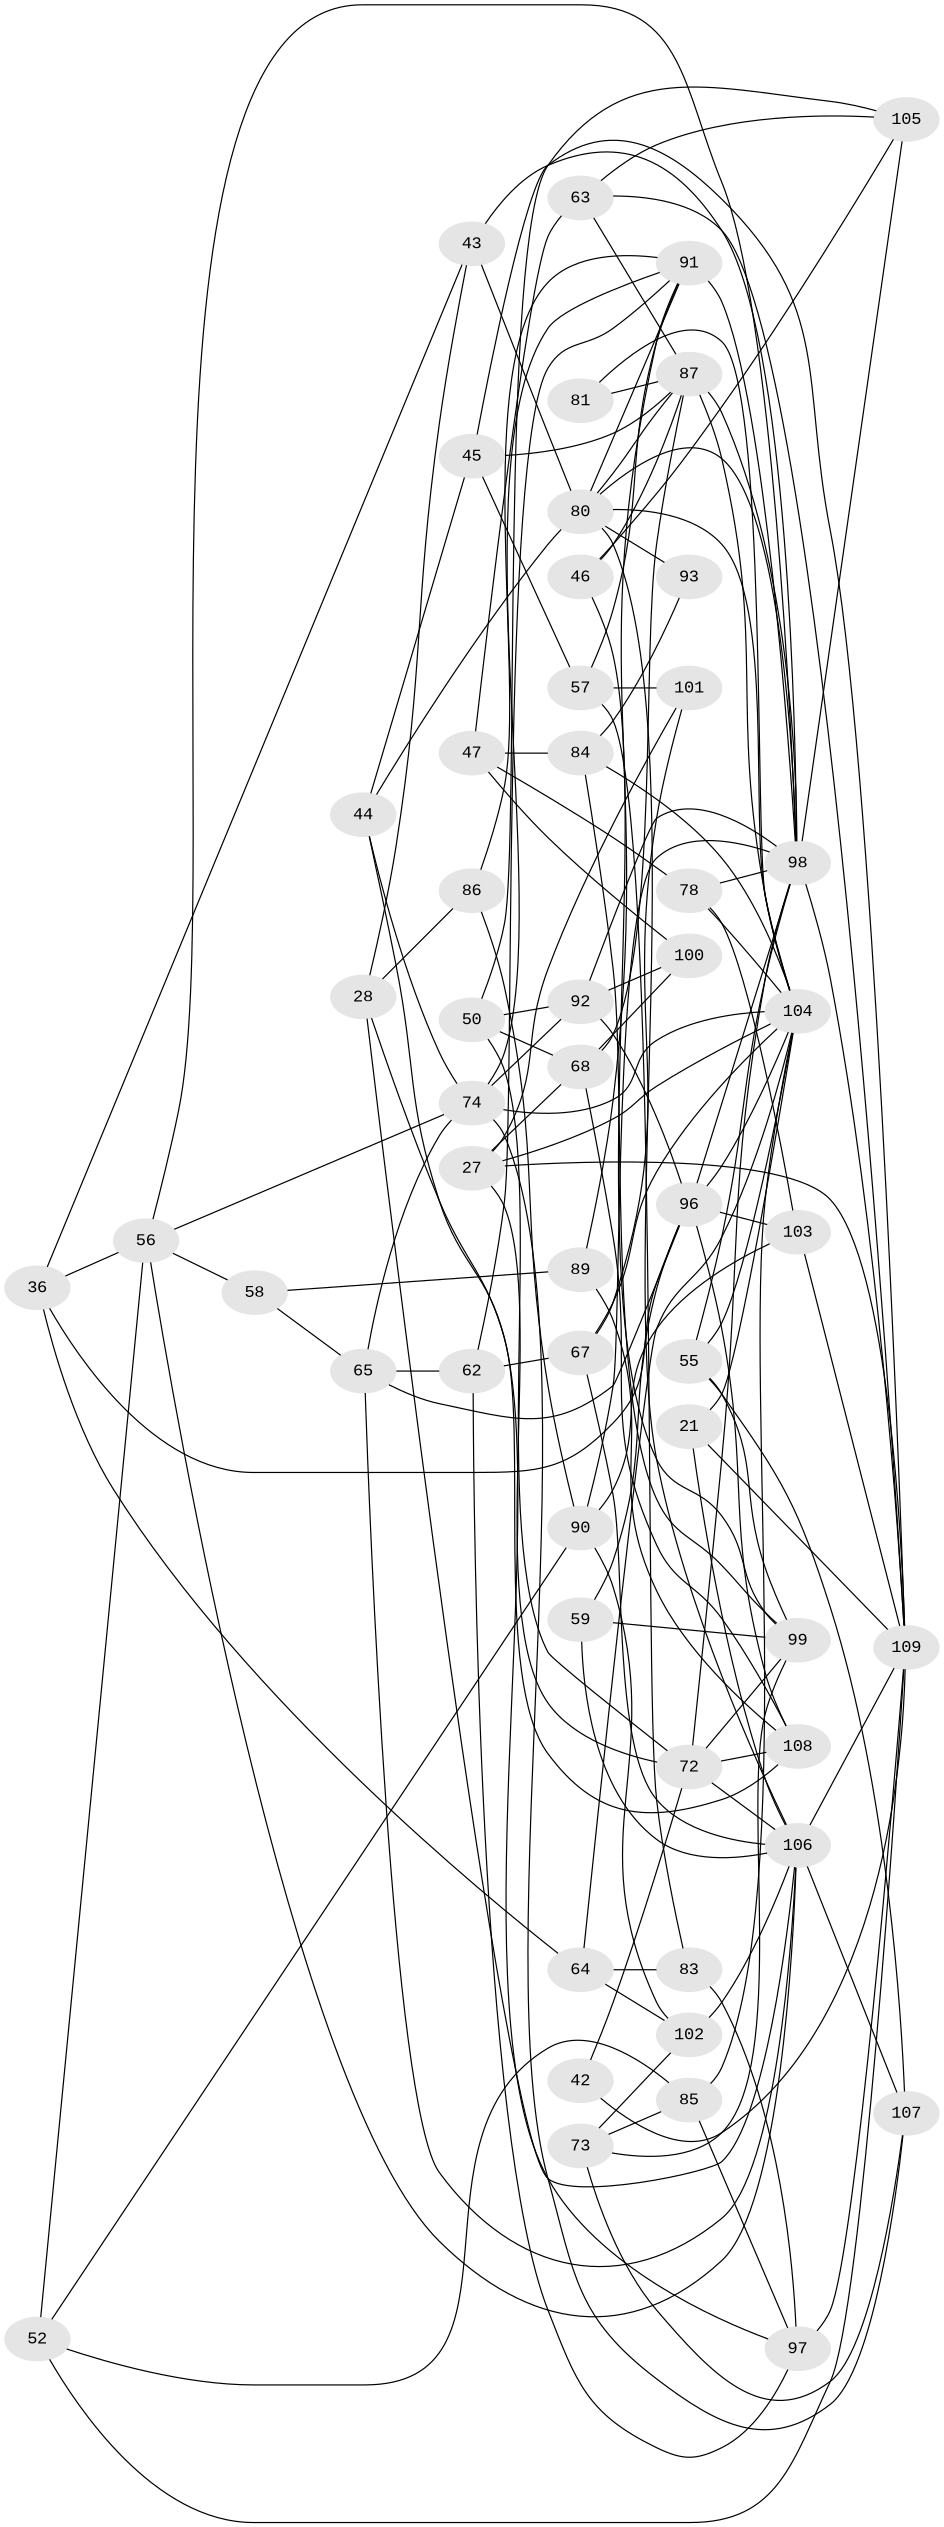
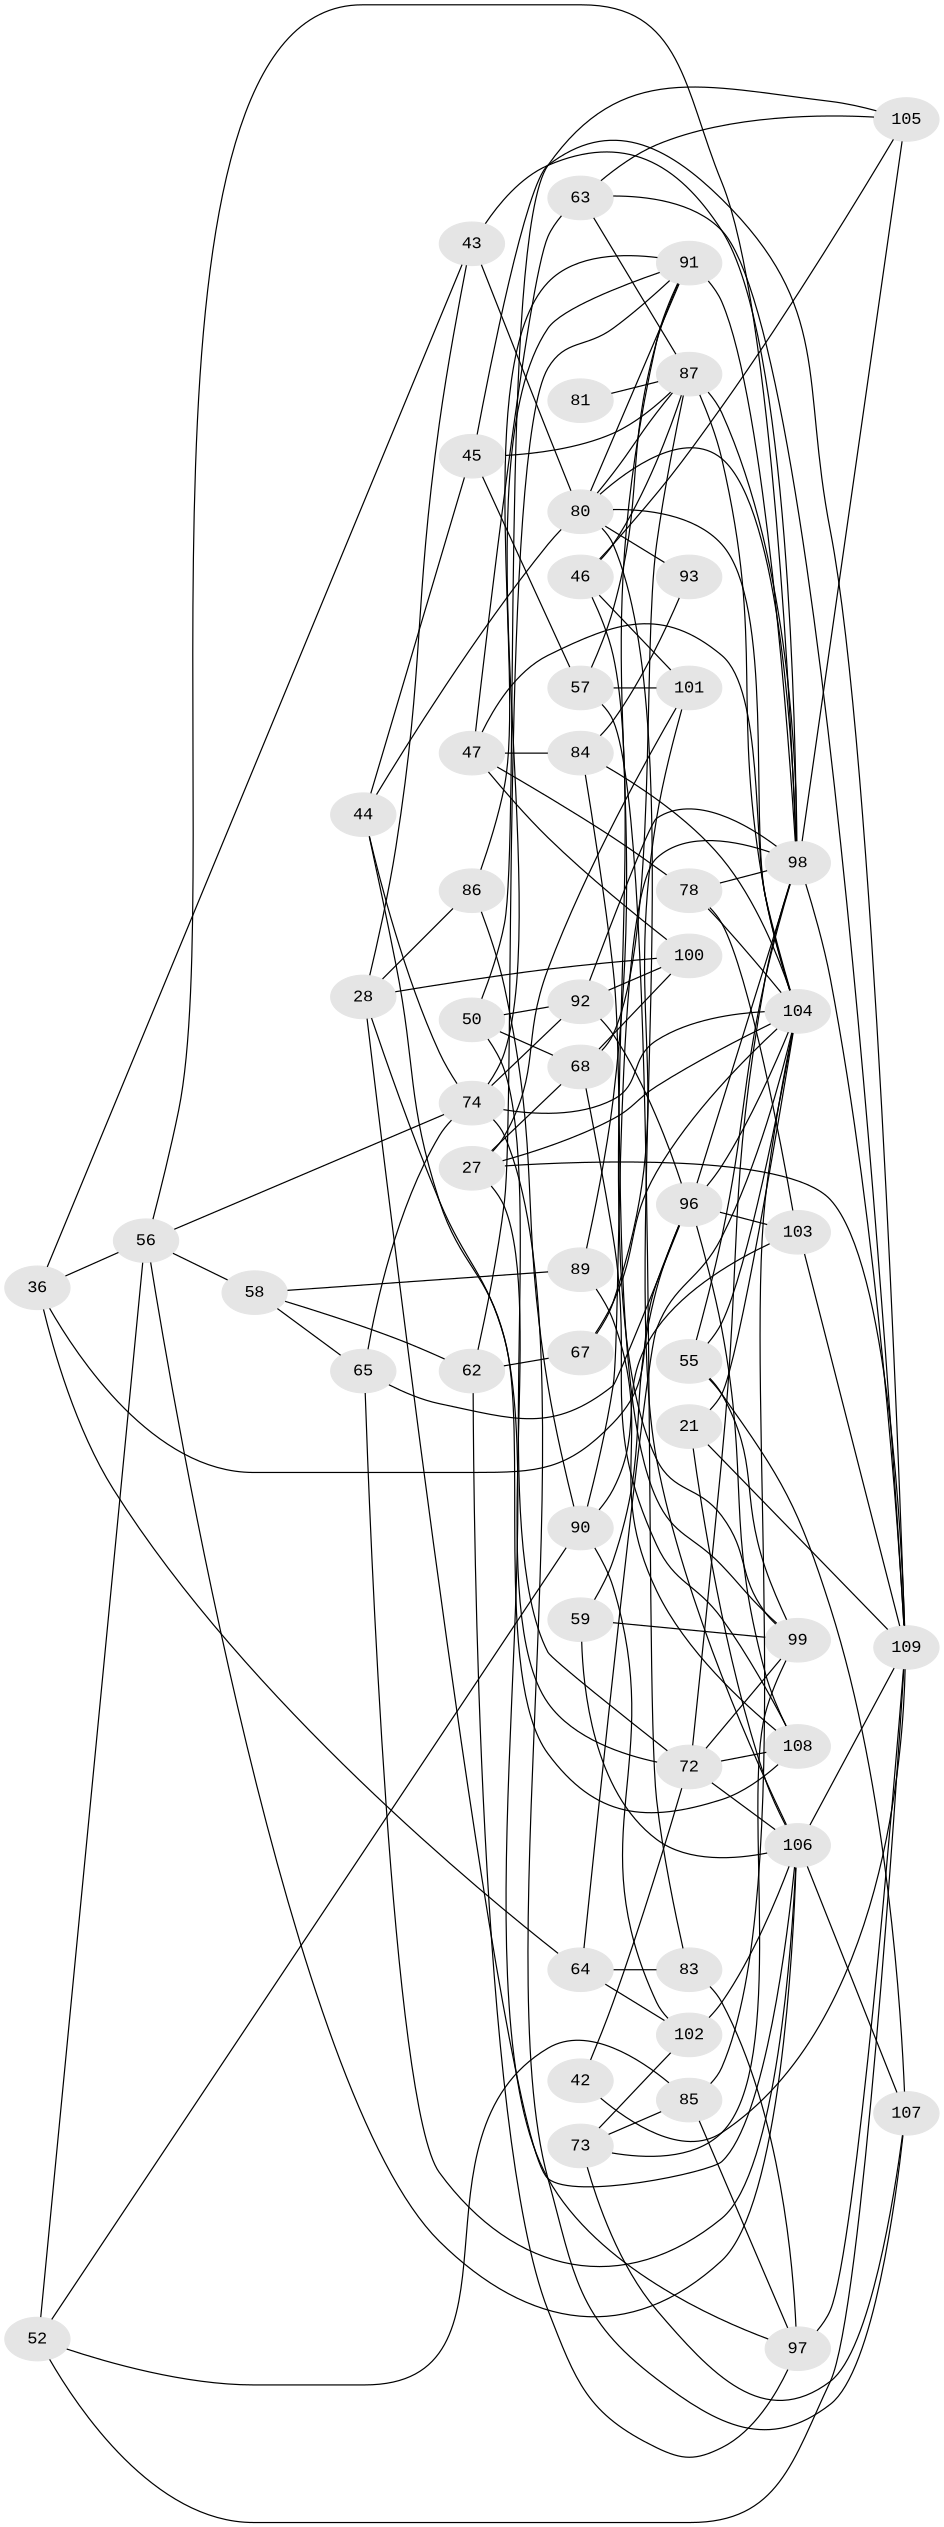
edge "81" -- "104": now "47" -- "104"
edge "46" -- "101": added
edge "100" -- "28": added
edge "65" -- "62": now "58" -- "62"
edge "67" -- "106": removed
